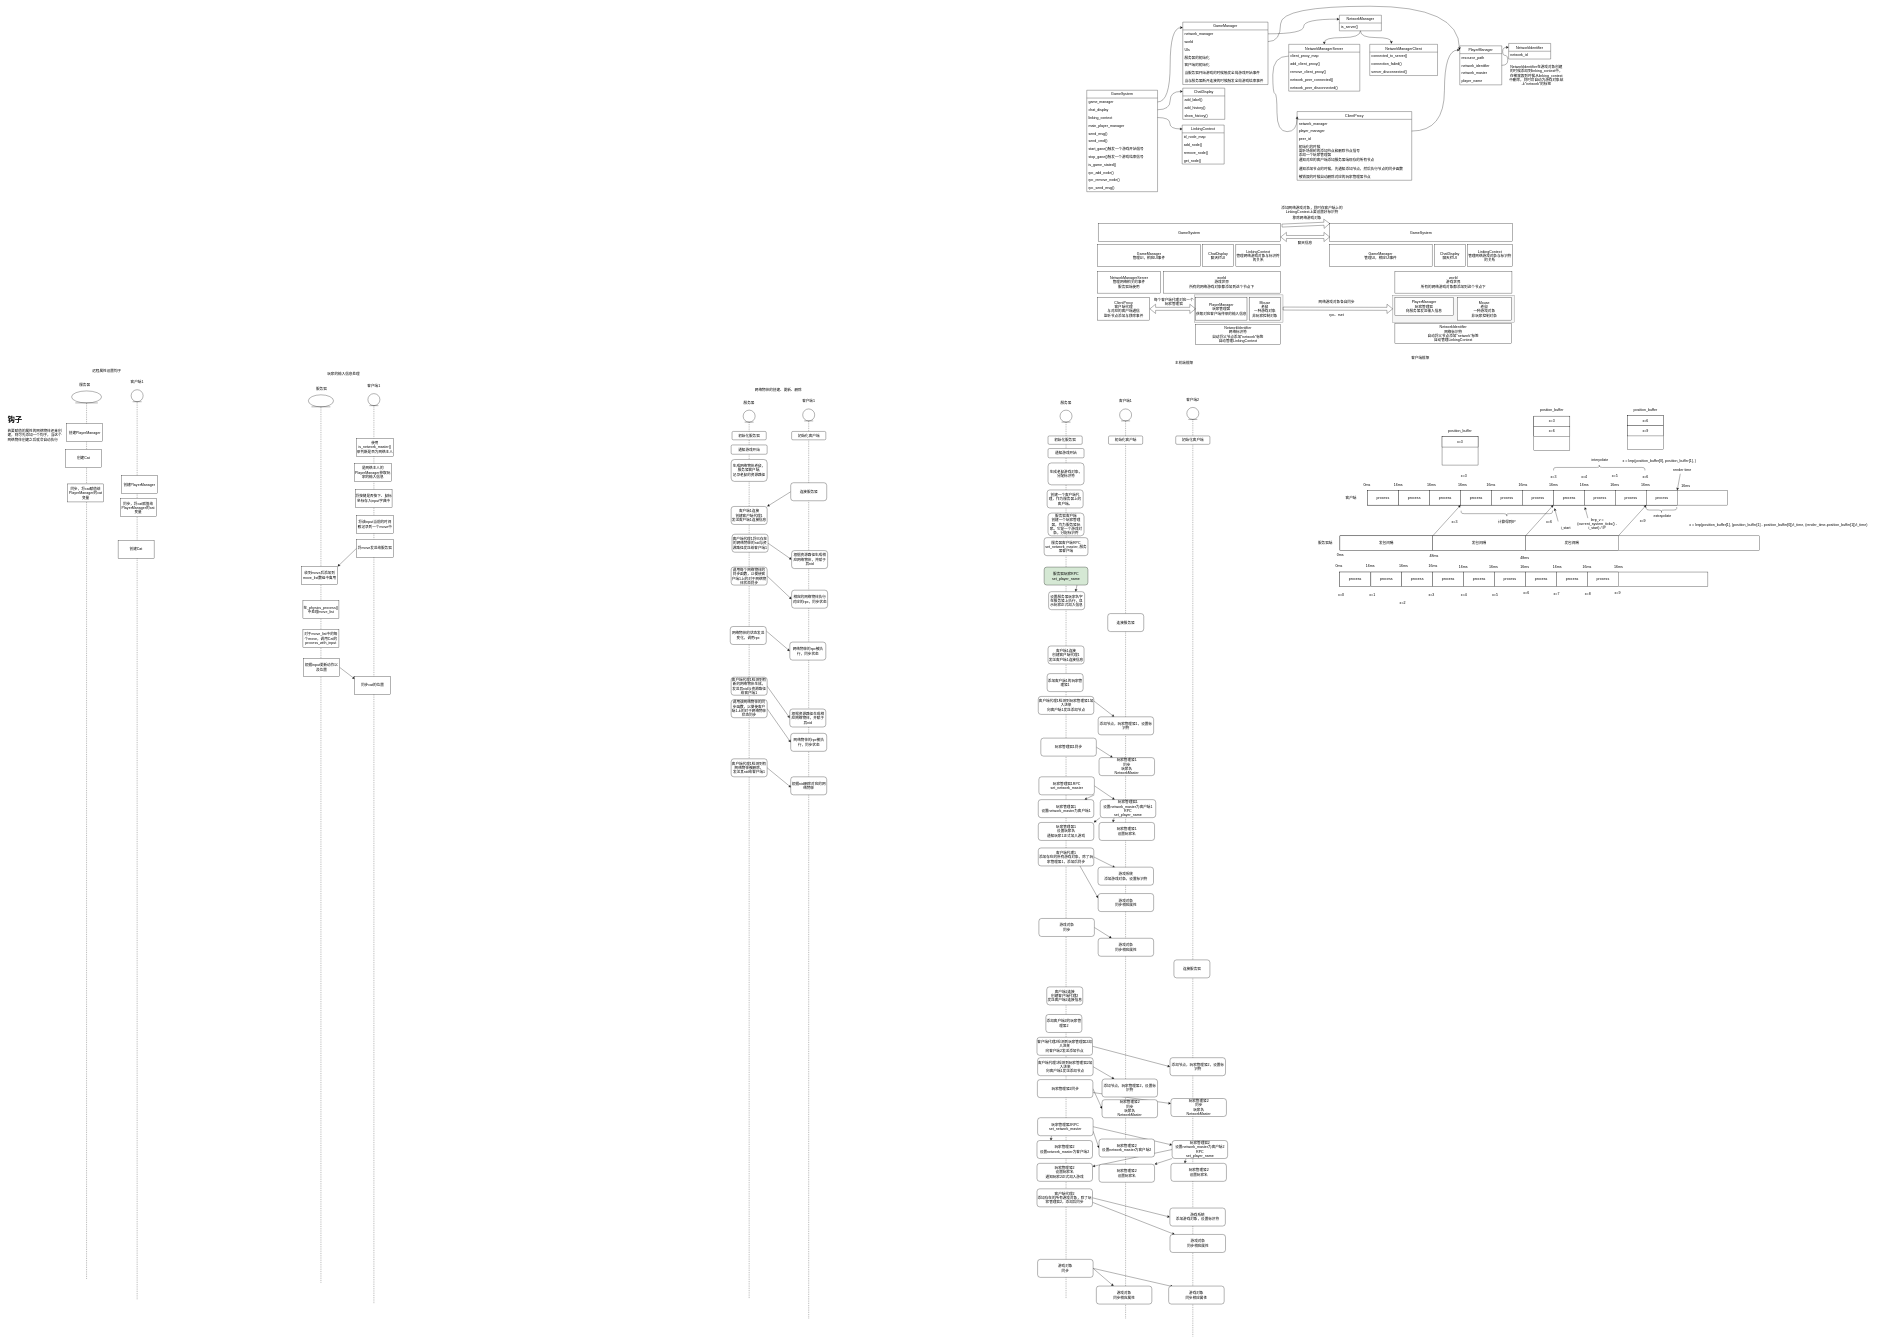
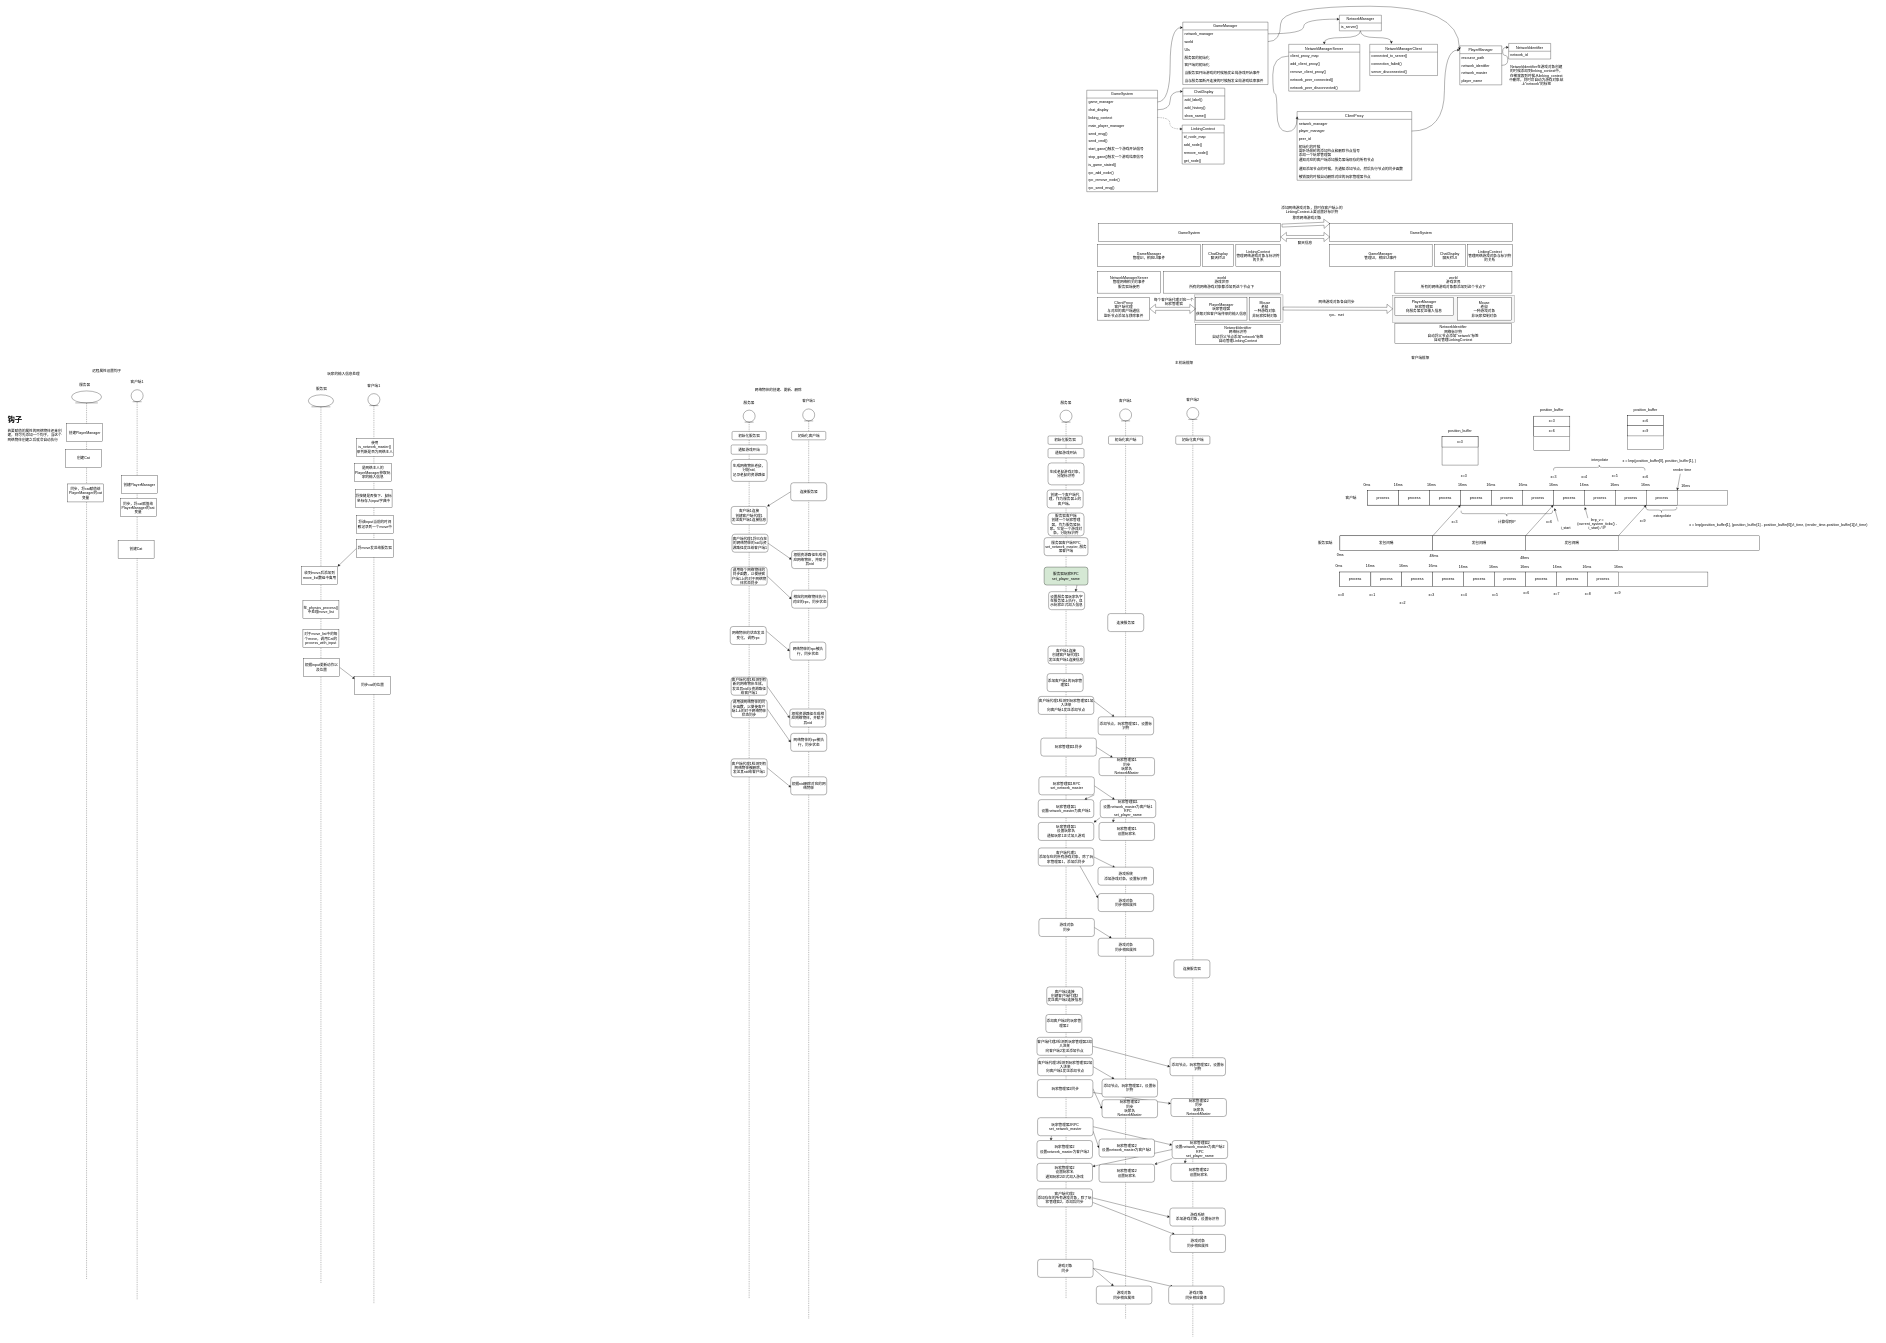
node "show_history()": label "show_history()" -> "show_name()"
edge "linking_context" -> "LinkingContext": style solid -> dashed
node "生成网络物体老鼠，服务器客户端, 记录老鼠的资源路径": label "生成网络物体老鼠，服务器客户端, 记录老鼠的资源路径" -> "生成网络物体老鼠，分配nid, 记录老鼠的资源路径"
